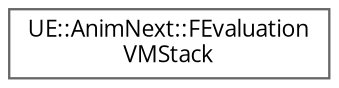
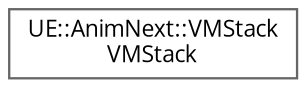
node "UE::AnimNext::FEvaluation VMStack": label "UE::AnimNext::FEvaluation VMStack" -> "UE::AnimNext::VMStack VMStack"
